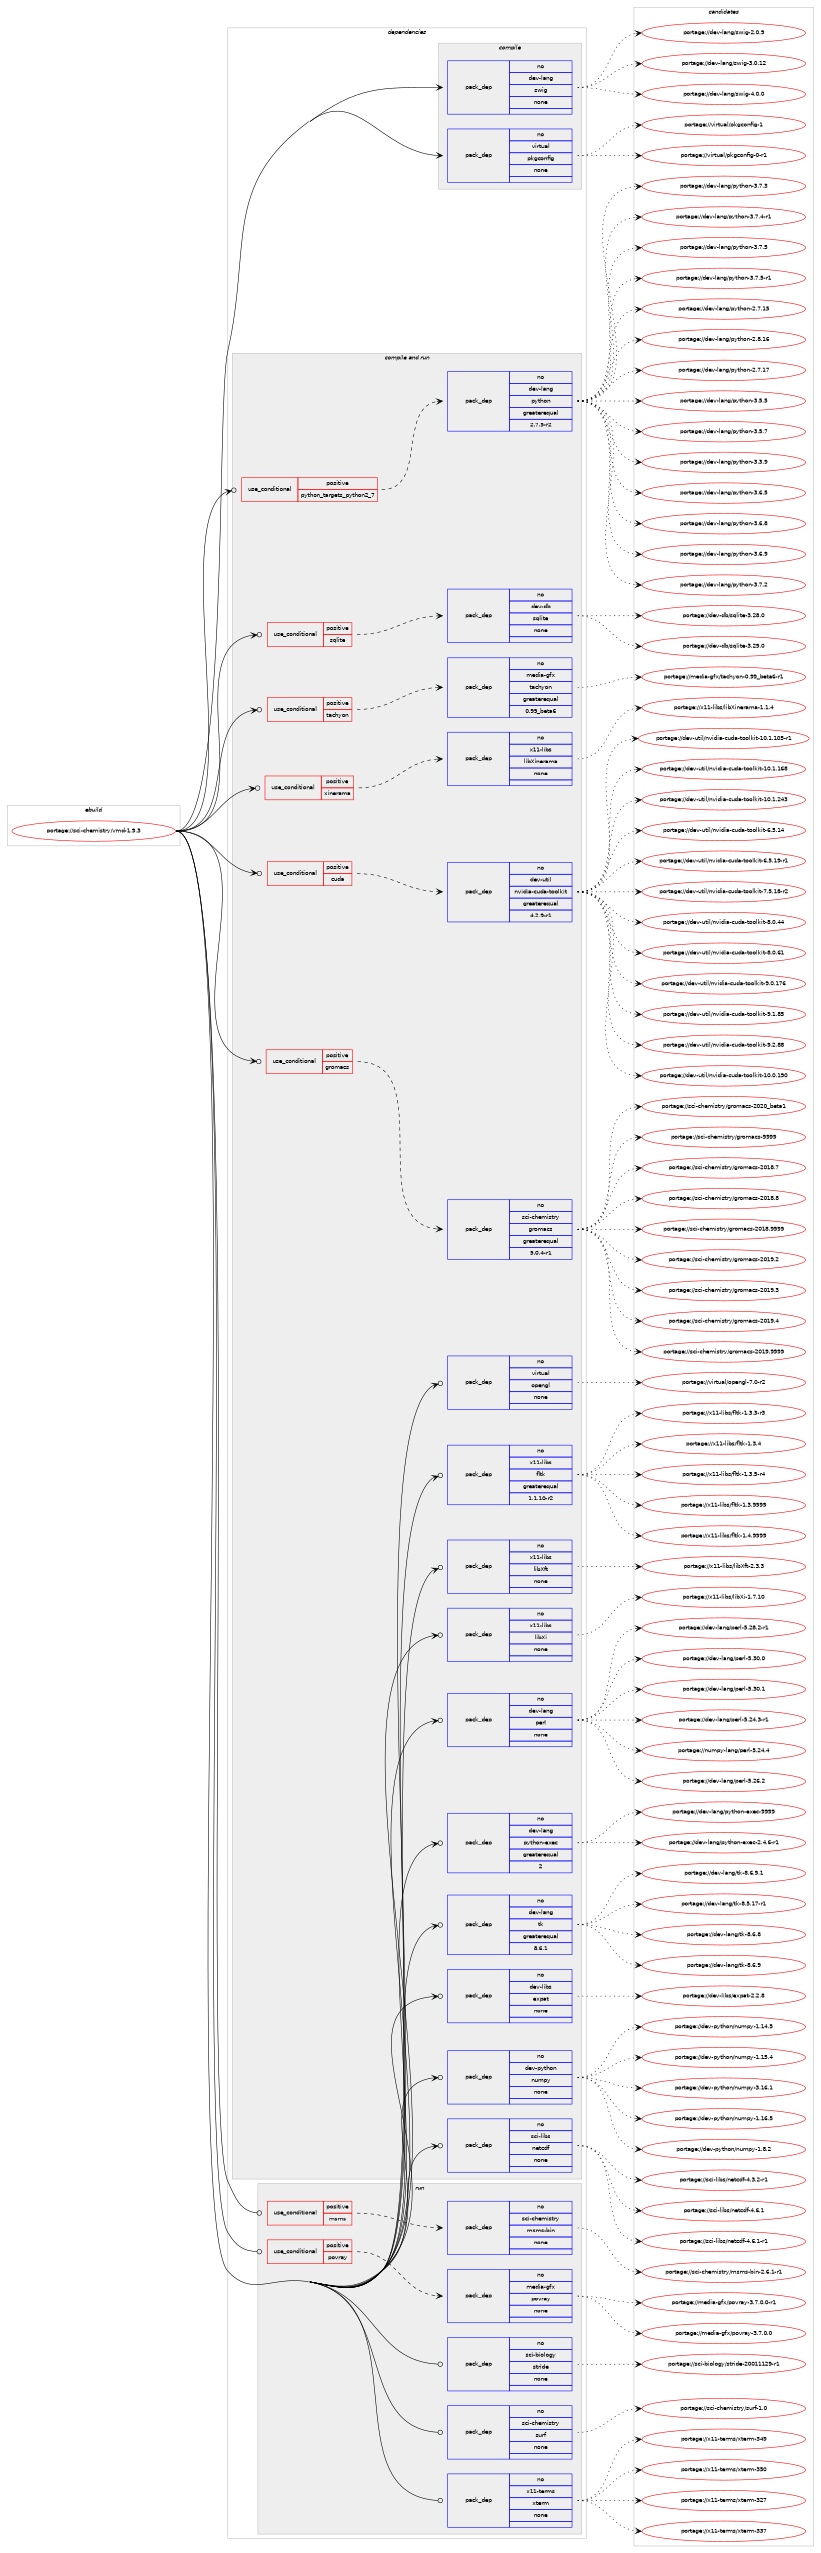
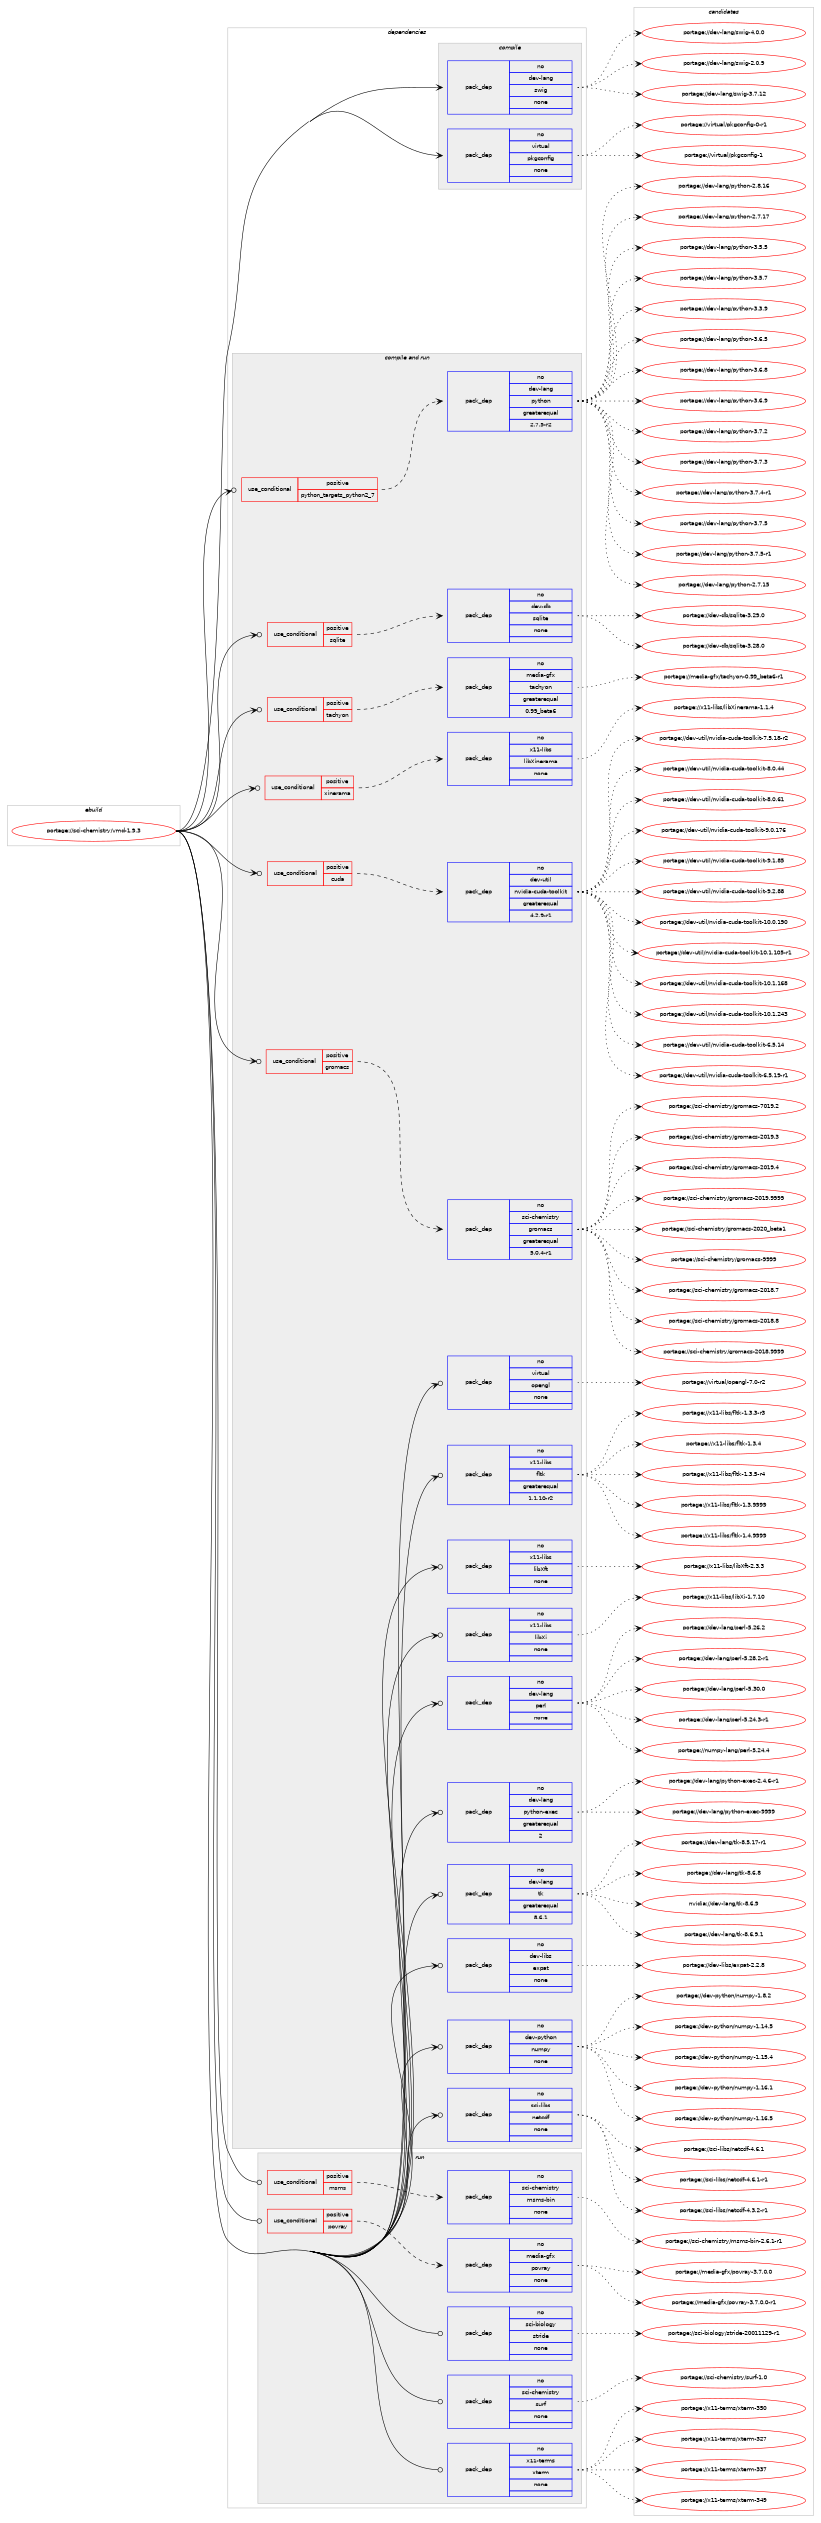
node "portage://dev-lang/swig-3.0.12": label "portage://dev-lang/swig-3.0.12" -> "portage://dev-lang/swig-3.7.12"
node "portage://sci-chemistry/gromacs-2019.2": label "portage://sci-chemistry/gromacs-2019.2" -> "portage://sci-chemistry/gromacs-7019.2"
node "portage://dev-lang/perl-5.30.1": removed
node "portage://dev-lang/tk-8.6.9": label "portage://dev-lang/tk-8.6.9" -> "nvidia://dev-lang/tk-8.6.9"
node "portage://dev-python/numpy-3.16.1": label "portage://dev-python/numpy-3.16.1" -> "portage://dev-python/numpy-1.16.1"
